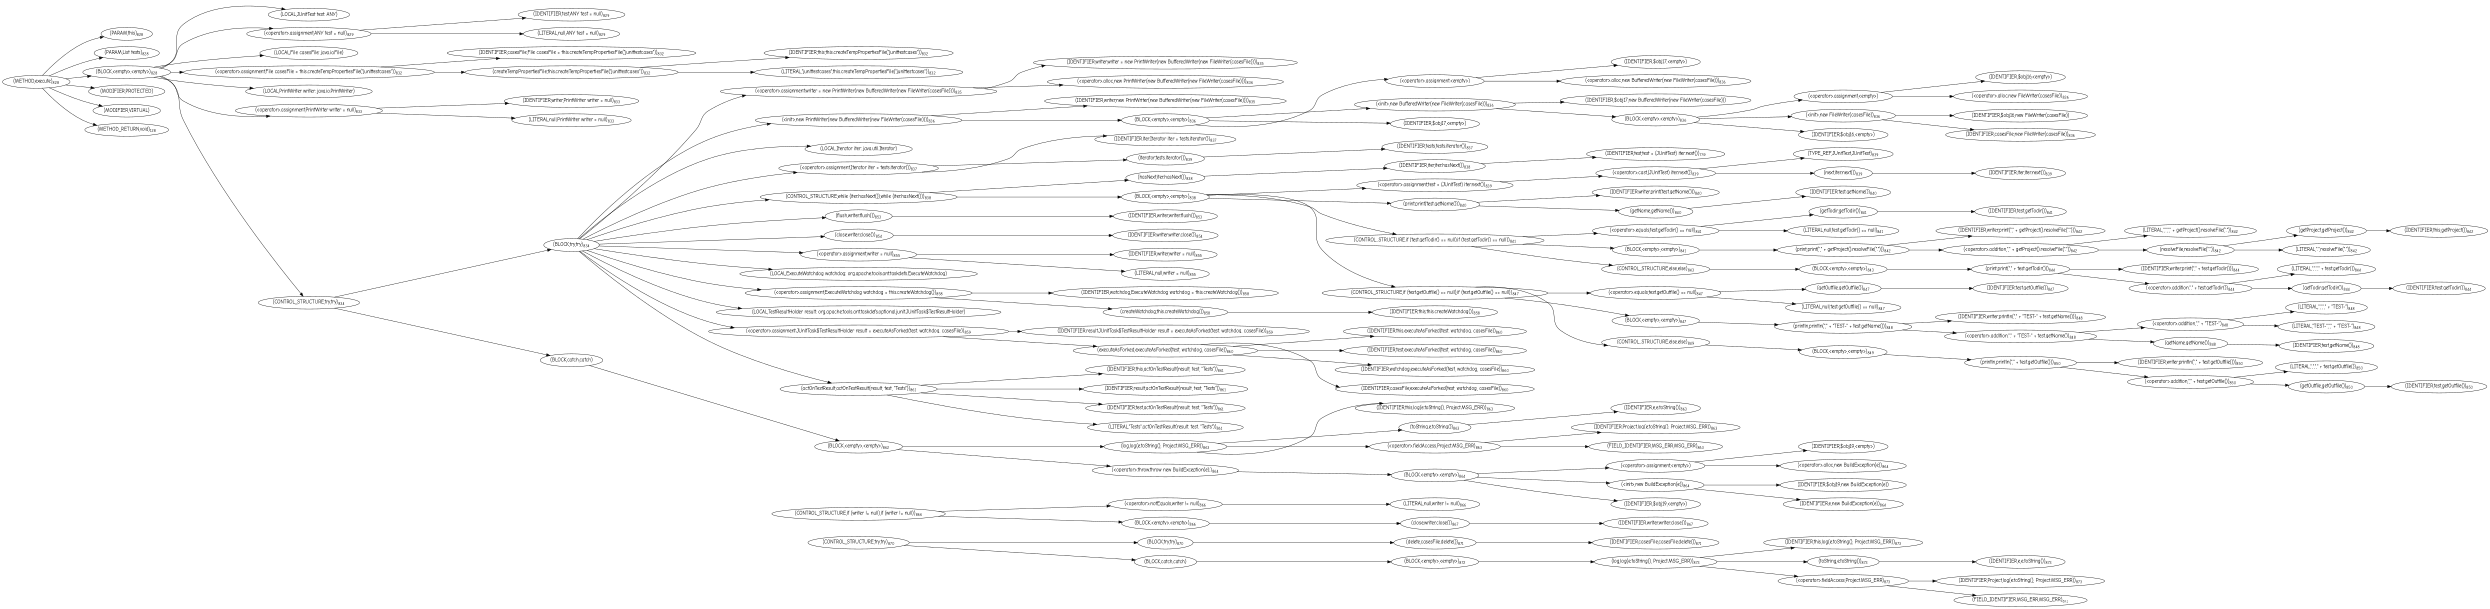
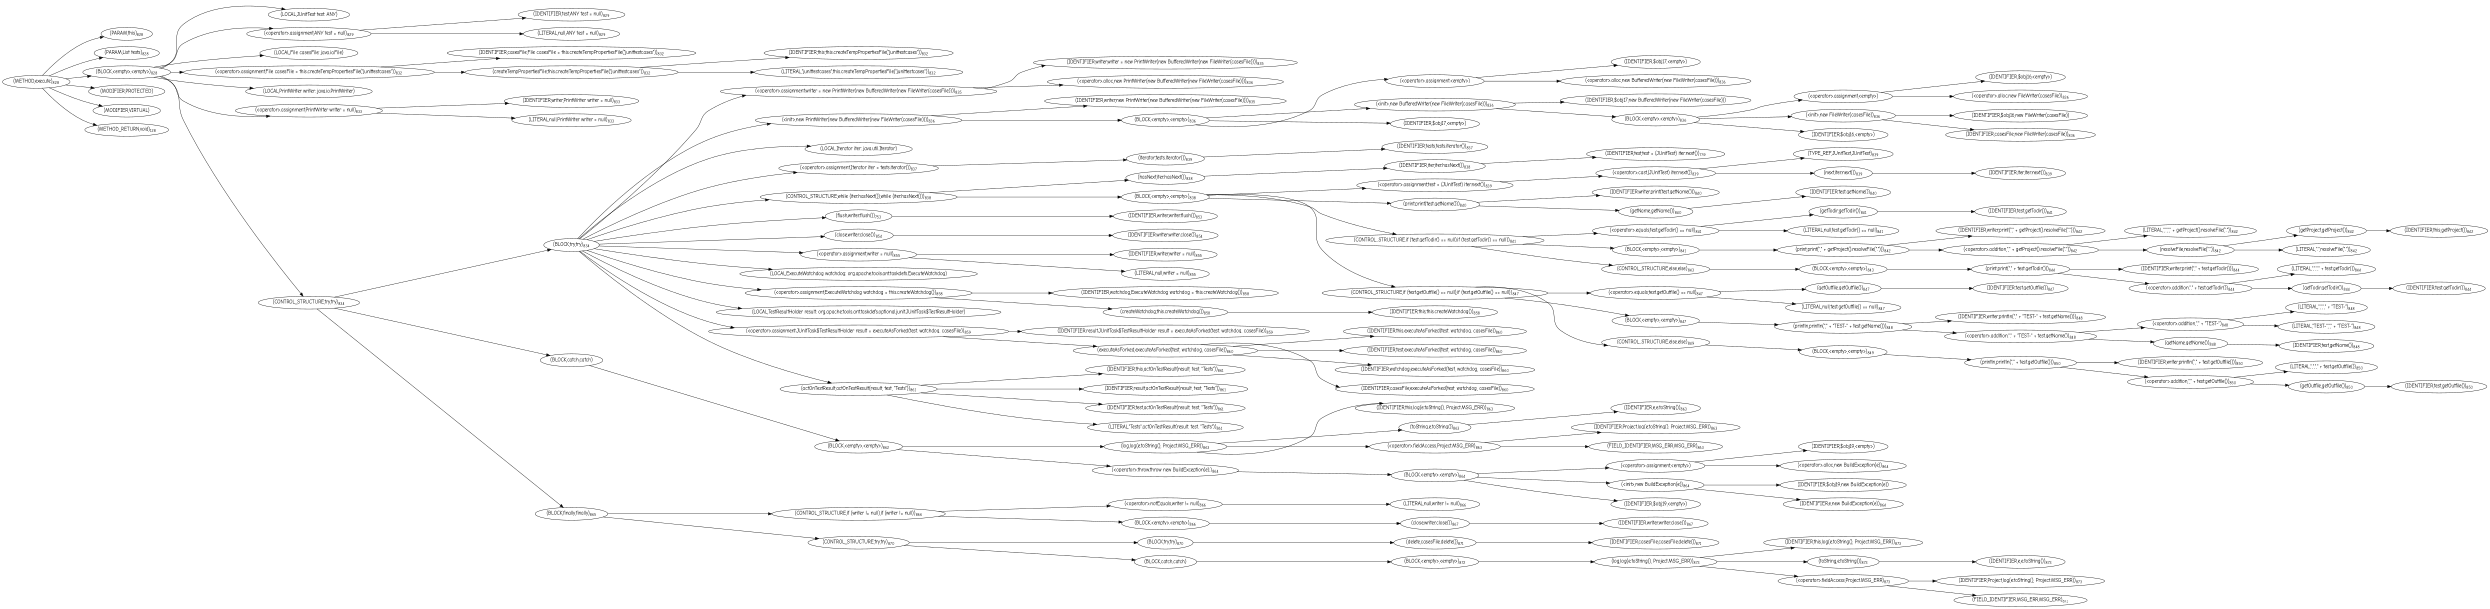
node "(IDENTIFIER,iter,Iterator iter = tests.iterator())": removed
node "(flush,writer.flush())": text "853" -> "753"
node "(BLOCK,finally,finally)": added
